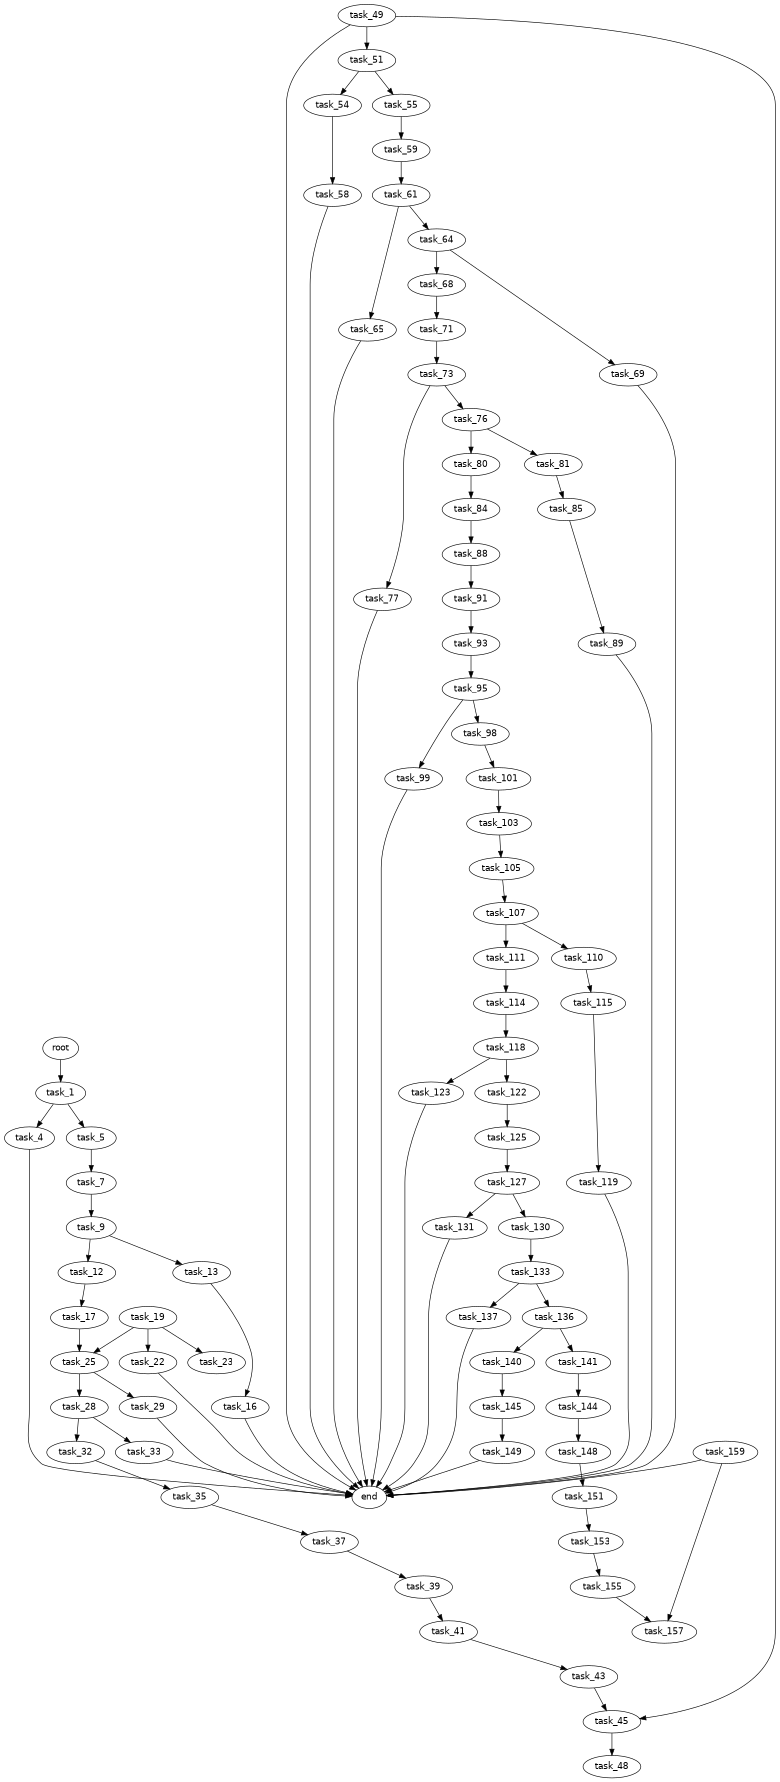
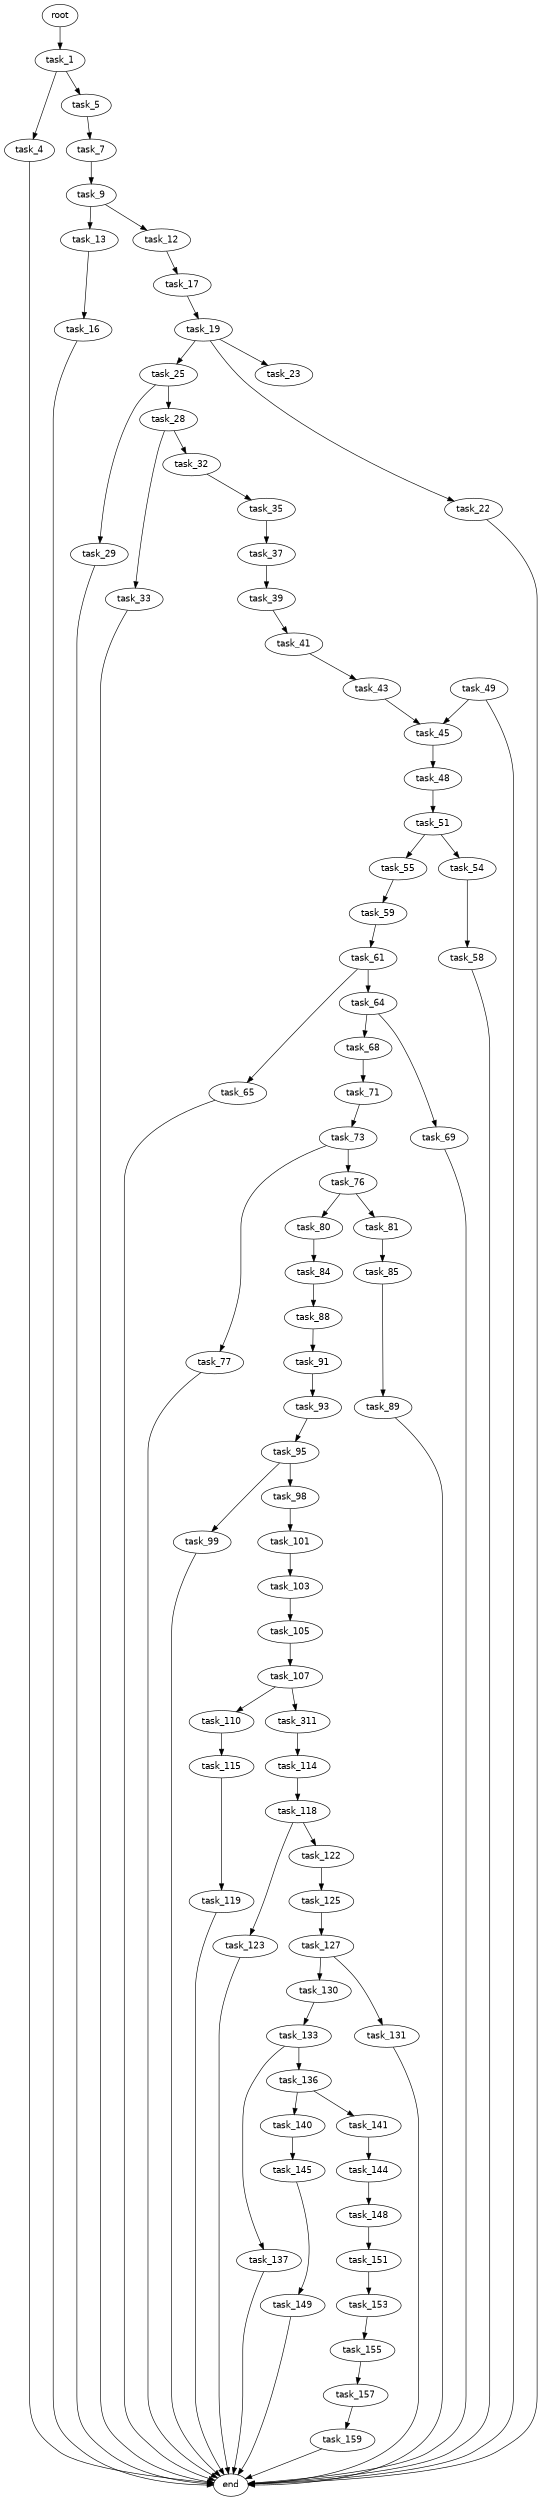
edge "task_49" -> "task_51": now "task_48" -> "task_51"
node "task_111": label "task_111" -> "task_311"
edge "task_17" -> "task_25": now "task_17" -> "task_19"
edge "task_159" -> "task_157": reversed
